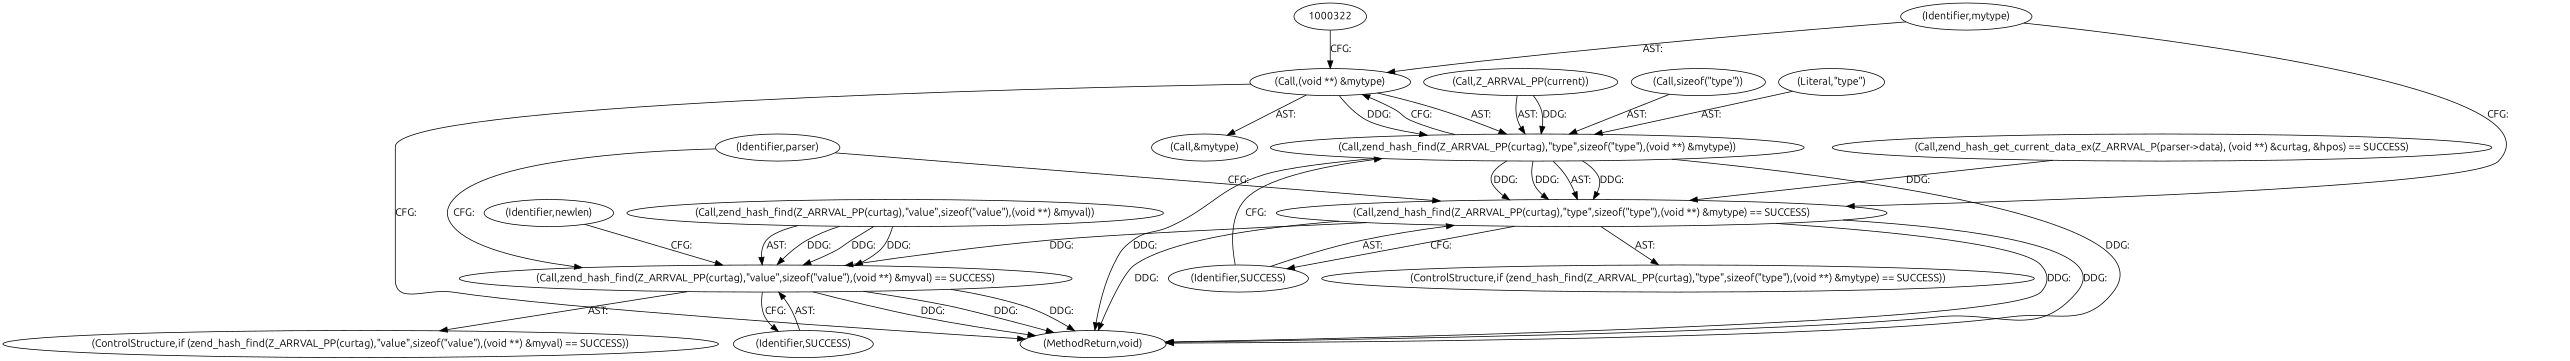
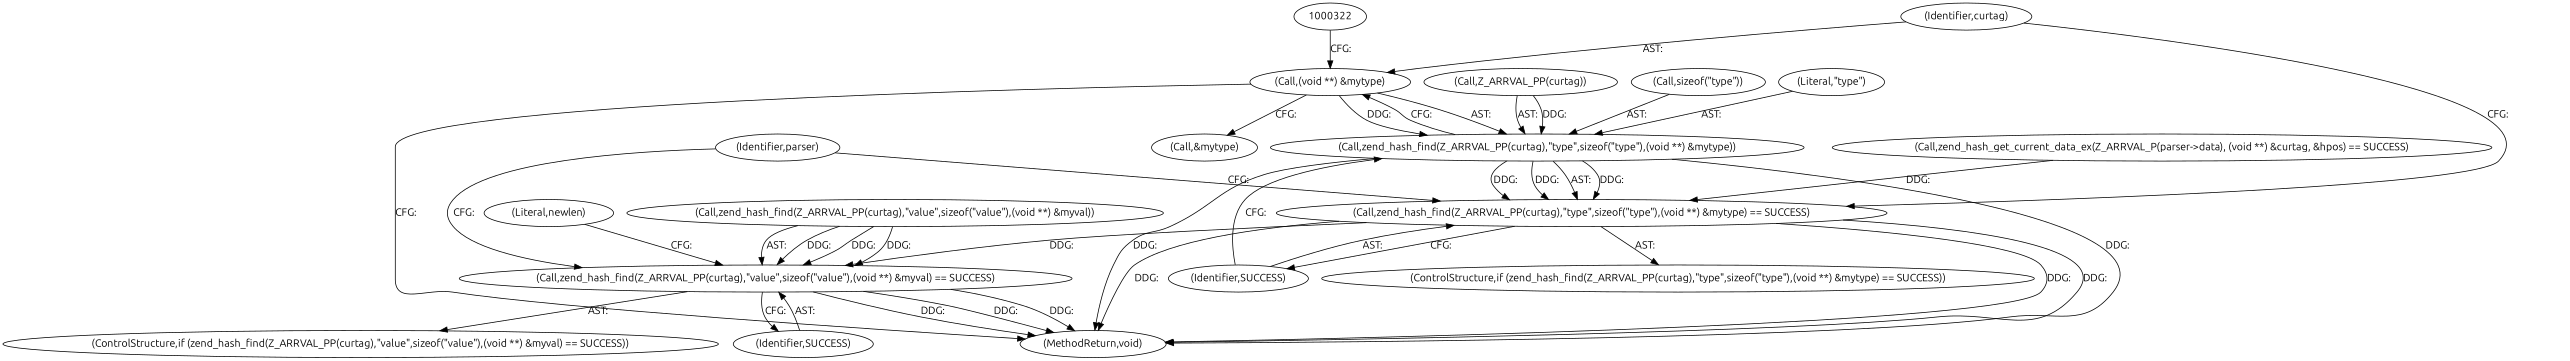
node "(Identifier,mytype)": label "(Identifier,mytype)" -> "(Identifier,curtag)"
node "(Call,Z_ARRVAL_PP(current))": label "(Call,Z_ARRVAL_PP(current))" -> "(Call,Z_ARRVAL_PP(curtag))"
edge "(Call,(void **) &mytype)" -> "(Call,&mytype)": label "AST: " -> "CFG: "
node "(Identifier,newlen)": label "(Identifier,newlen)" -> "(Literal,newlen)"
